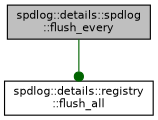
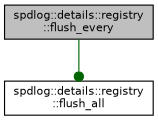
node "spdlog::details::spdlog ::flush_every": label "spdlog::details::spdlog ::flush_every" -> "spdlog::details::registry ::flush_every"
